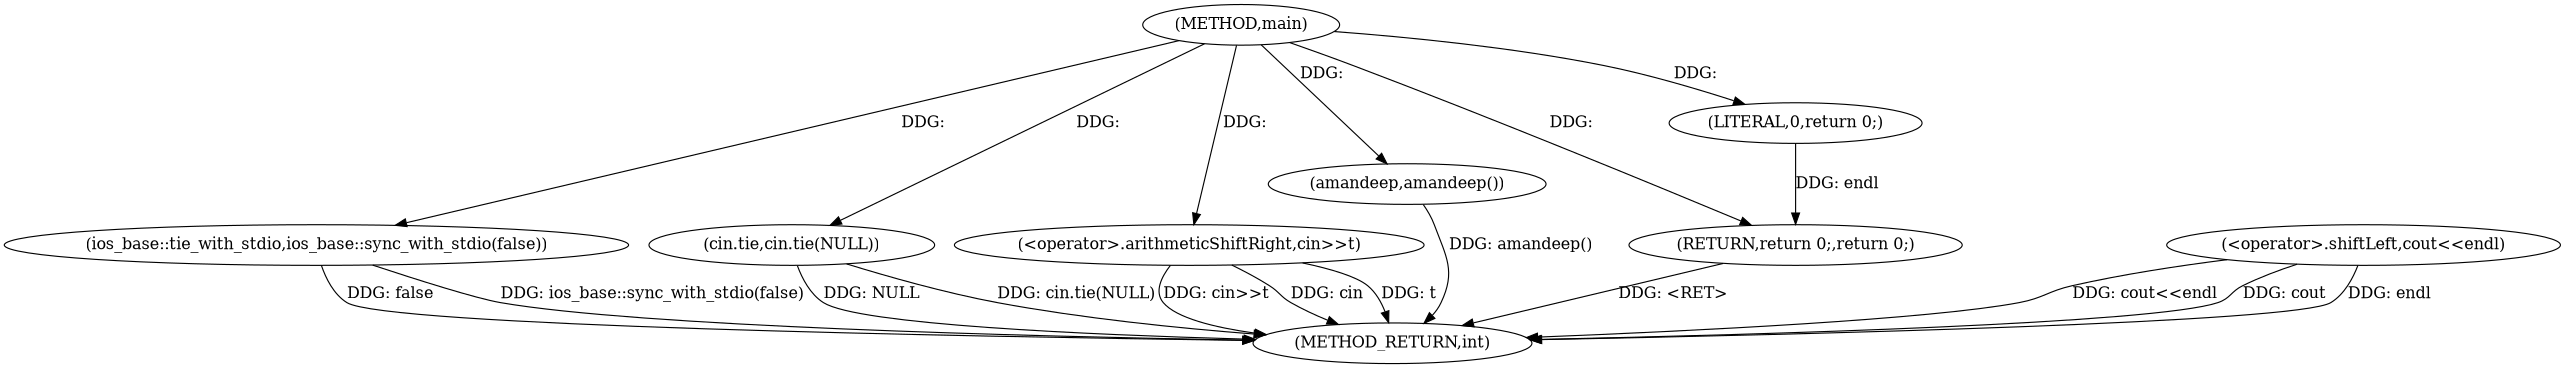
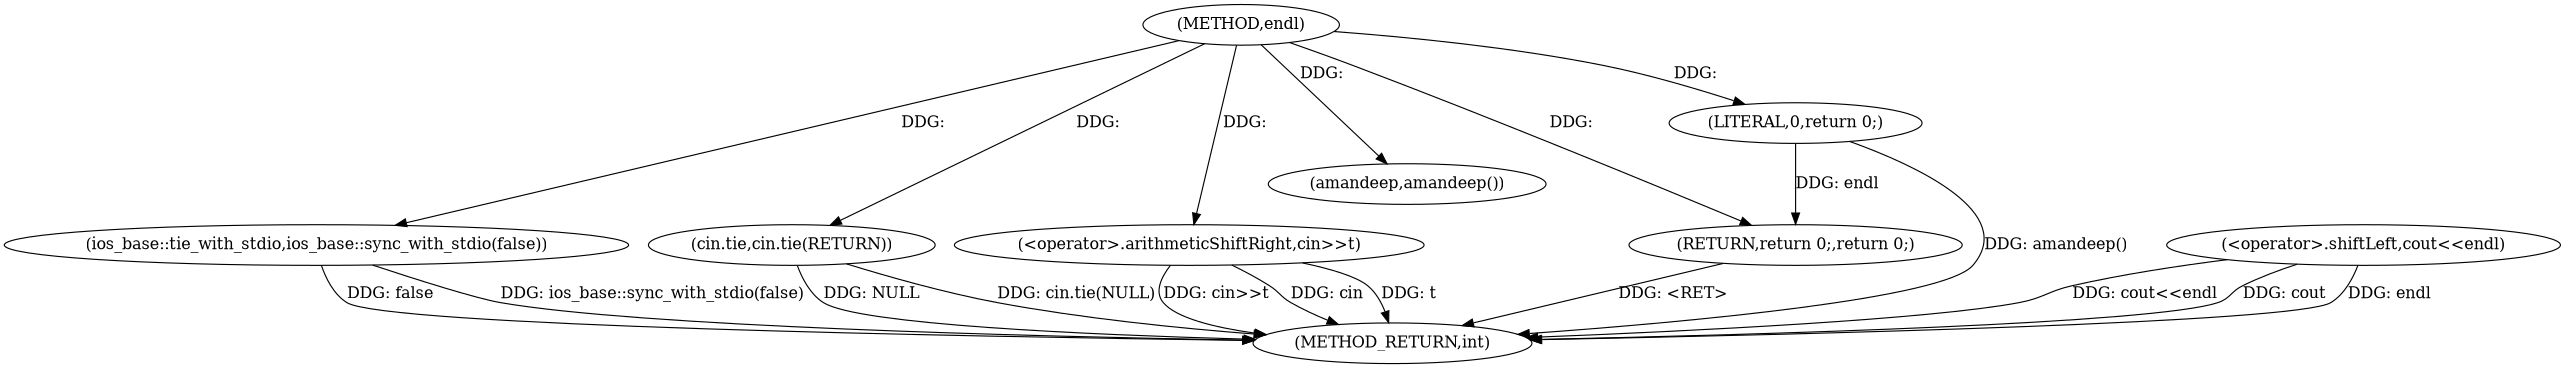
node "(METHOD,main)": label "(METHOD,main)" -> "(METHOD,endl)"
node "(cin.tie,cin.tie(NULL))": label "(cin.tie,cin.tie(NULL))" -> "(cin.tie,cin.tie(RETURN))"
edge "(amandeep,amandeep())" -> "(METHOD_RETURN,int)": now "(LITERAL,0,return 0;)" -> "(METHOD_RETURN,int)"
